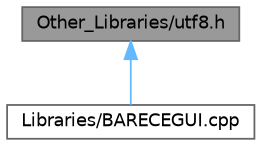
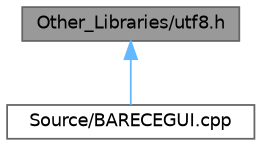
node "Libraries/BARECEGUI.cpp": label "Libraries/BARECEGUI.cpp" -> "Source/BARECEGUI.cpp"
